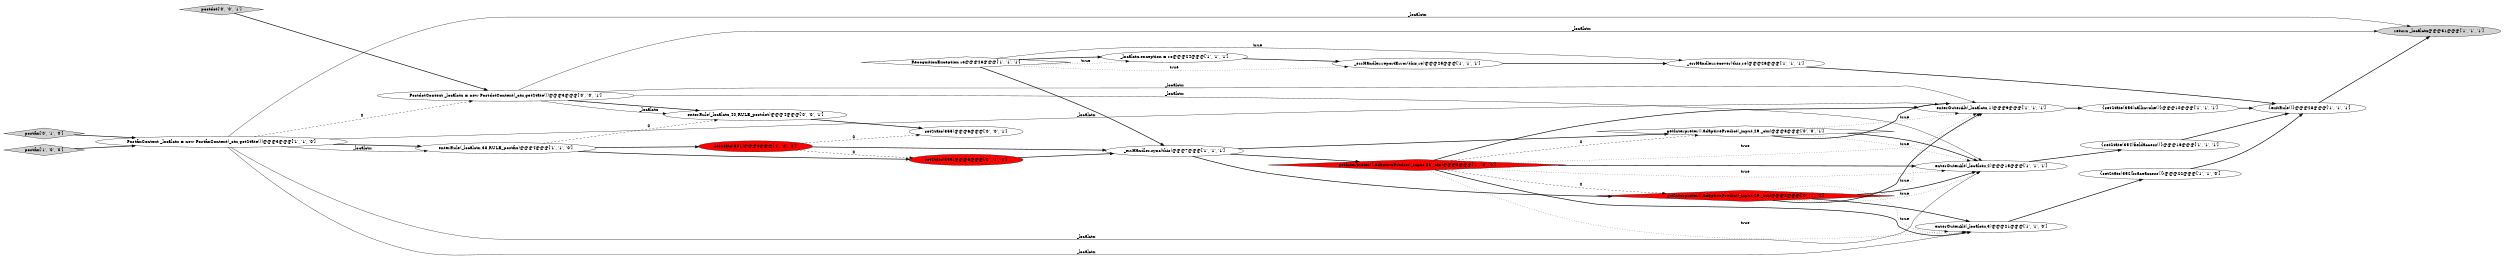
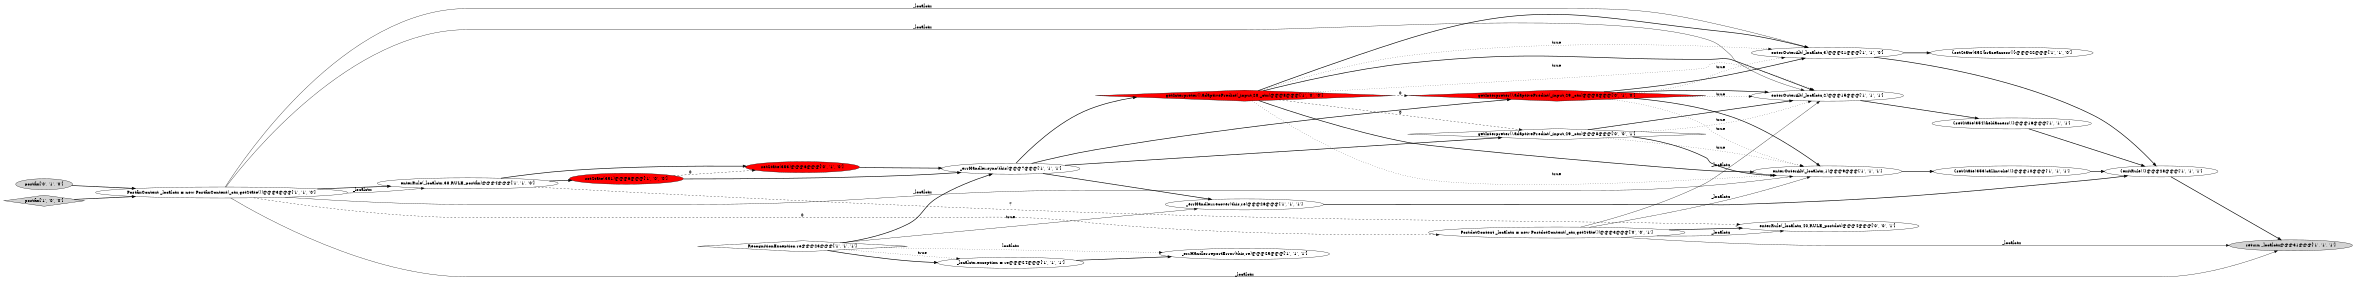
node "postdot['0', '0', '1']": removed
edge "_errHandler.reportError(this,re)@@@25@@@['1', '1', '1']" -> "_errHandler.recover(this,re)@@@26@@@['1', '1', '1']": now "_errHandler.sync(this)@@@7@@@['1', '1', '1']" -> "_errHandler.recover(this,re)@@@26@@@['1', '1', '1']"
edge "RecognitionException re@@@23@@@['1', '1', '1']" -> "_errHandler.reportError(this,re)@@@25@@@['1', '1', '1']": label "true" -> "localctx"
edge "enterRule(_localctx,38,RULE_postfix)@@@4@@@['1', '1', '0']" -> "enterRule(_localctx,40,RULE_postdot)@@@4@@@['0', '0', '1']": label "0" -> "7"
node "setState(355)@@@6@@@['0', '0', '1']": removed
node "postfix['0', '1', '0']": shape diamond -> ellipse
edge "{setState(352)braceaccess()}@@@22@@@['1', '1', '0']" -> "{exitRule()}@@@28@@@['1', '1', '1']": now "enterOuterAlt(_localctx,3)@@@21@@@['1', '1', '0']" -> "{exitRule()}@@@28@@@['1', '1', '1']"
